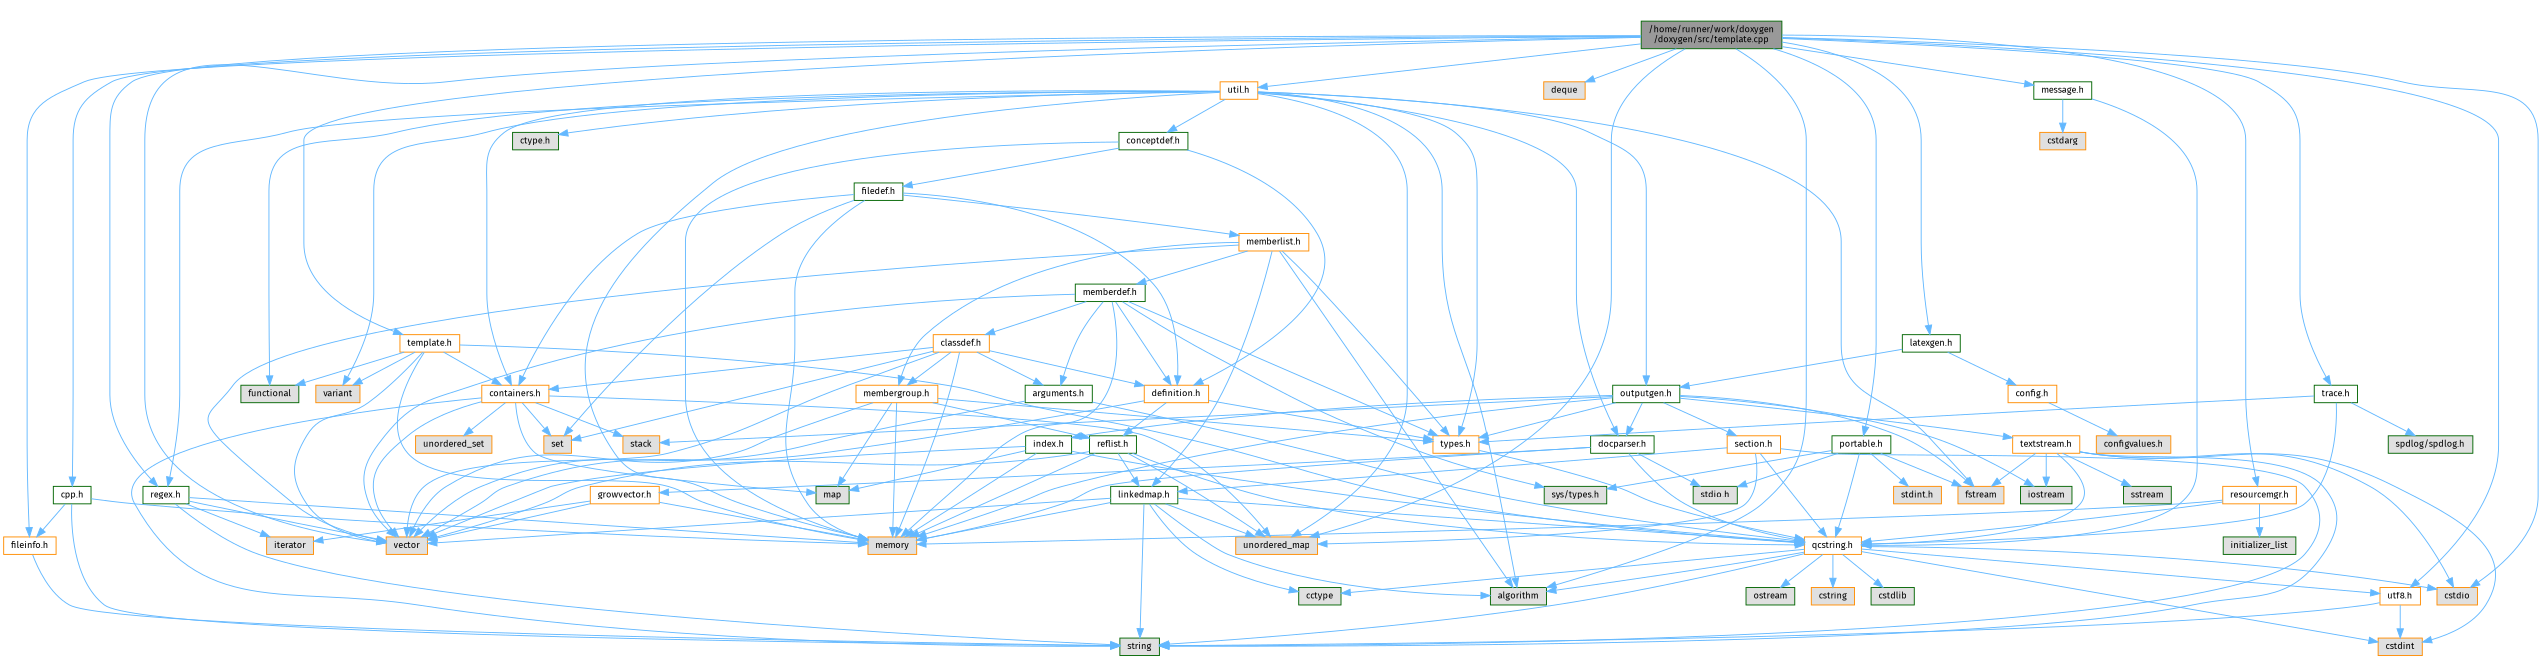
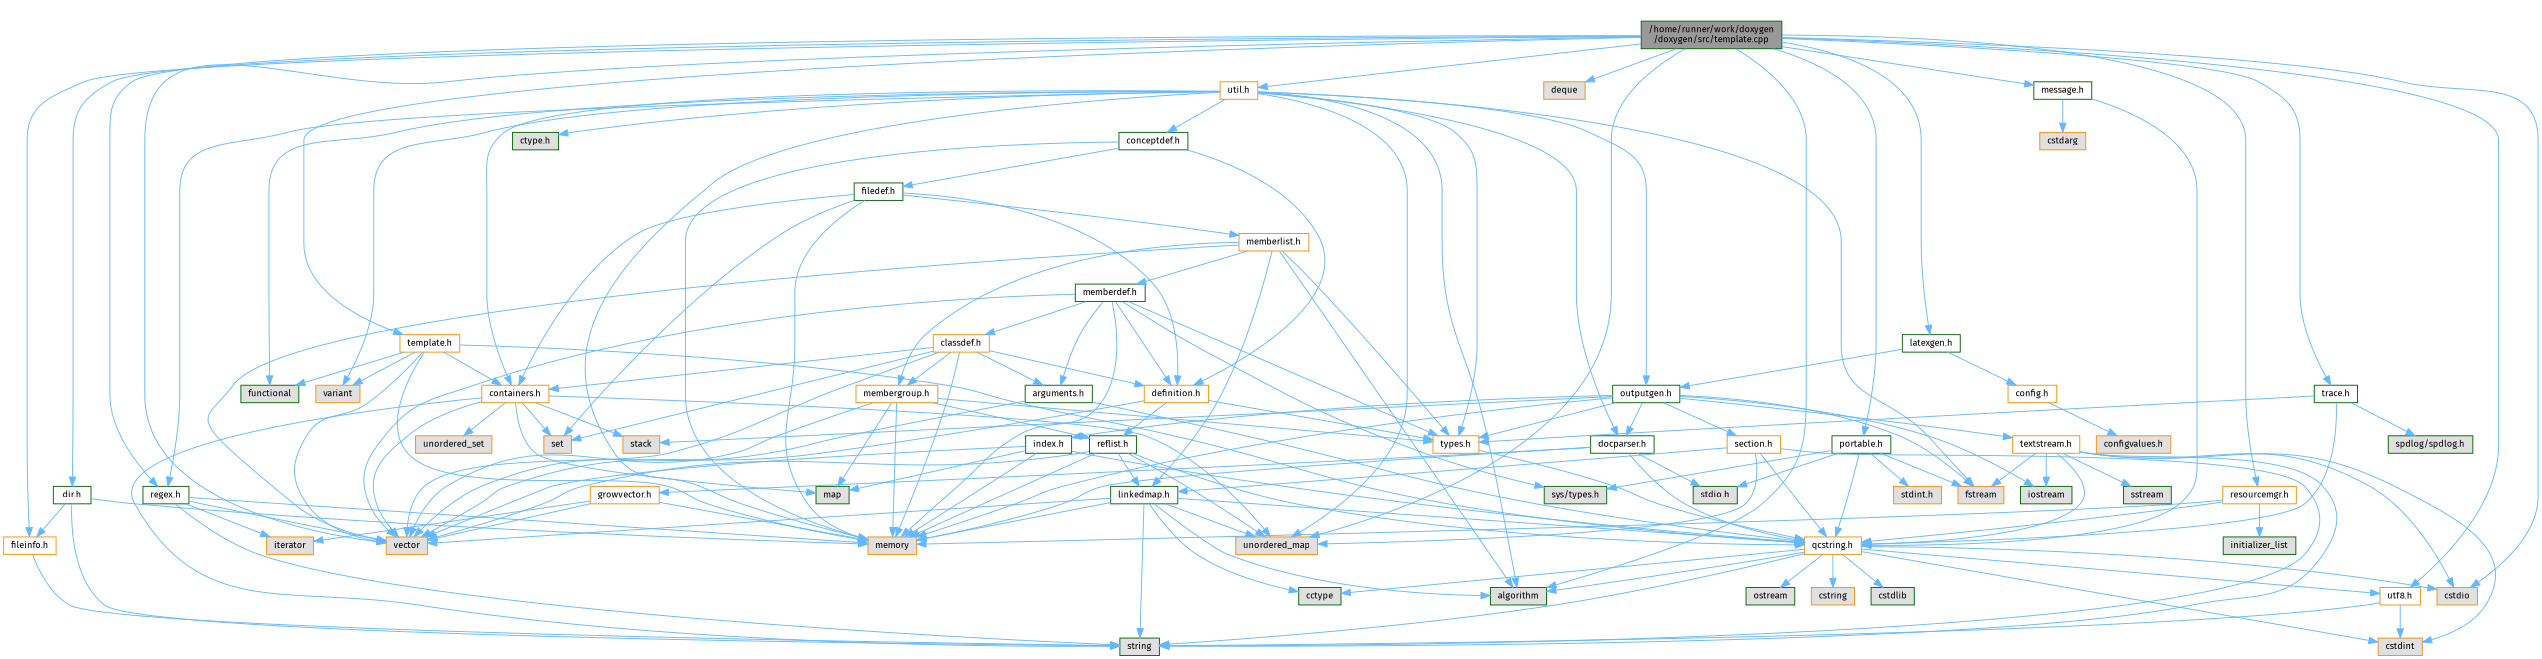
node "cpp.h": label "cpp.h" -> "dir.h"
